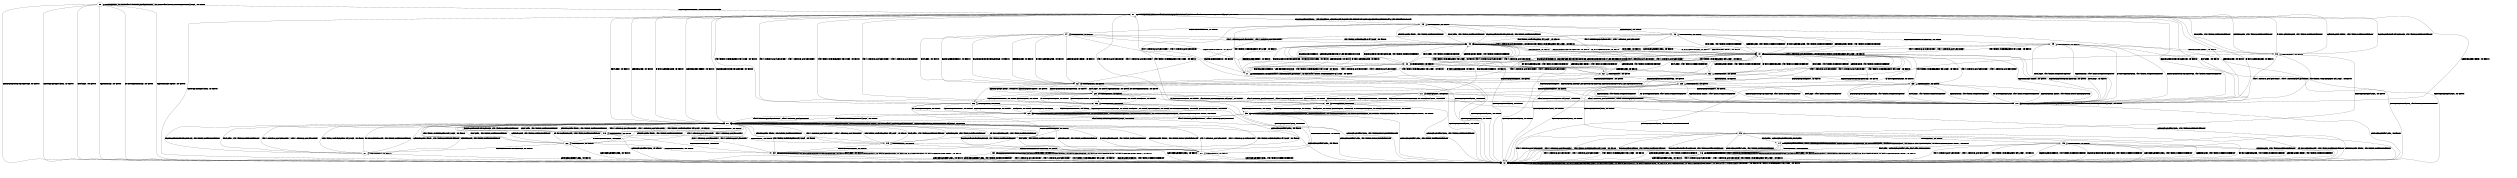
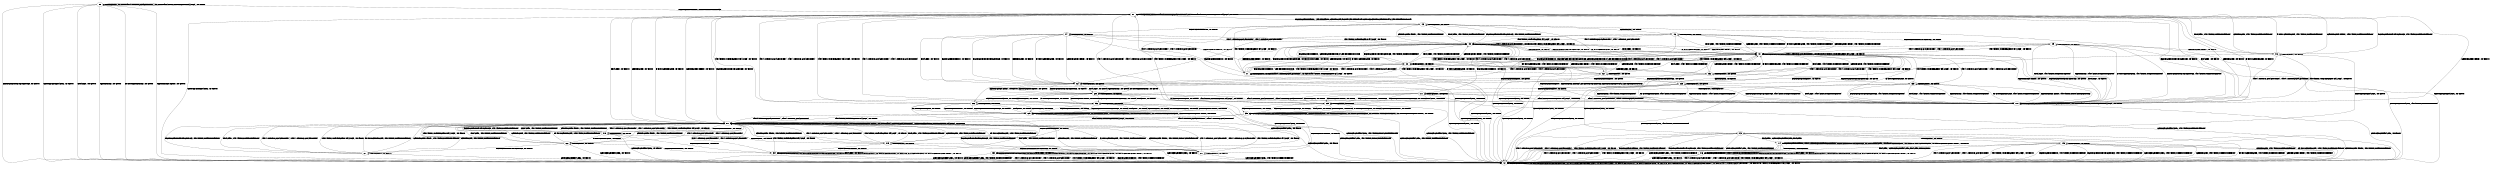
edge "s6" -> "s31": now "s6" -> "s2"
edge "s33" -> "s11": label "ECDH_CLIENT_HELLO / TIMEOUT" -> "APPLICATION / APPLICATION"
edge "s28" -> "s26": label "ECDH_CLIENT_HELLO / TIMEOUT" -> "ECDH_CLIENT_FINISHED / TIMEOUT"
edge "s32" -> "s2": label "CHANGE_CIPHER_SPEC / TIMEOUT" -> "EXCHANGE_CIPHER_SPEC / TIMEOUT"
